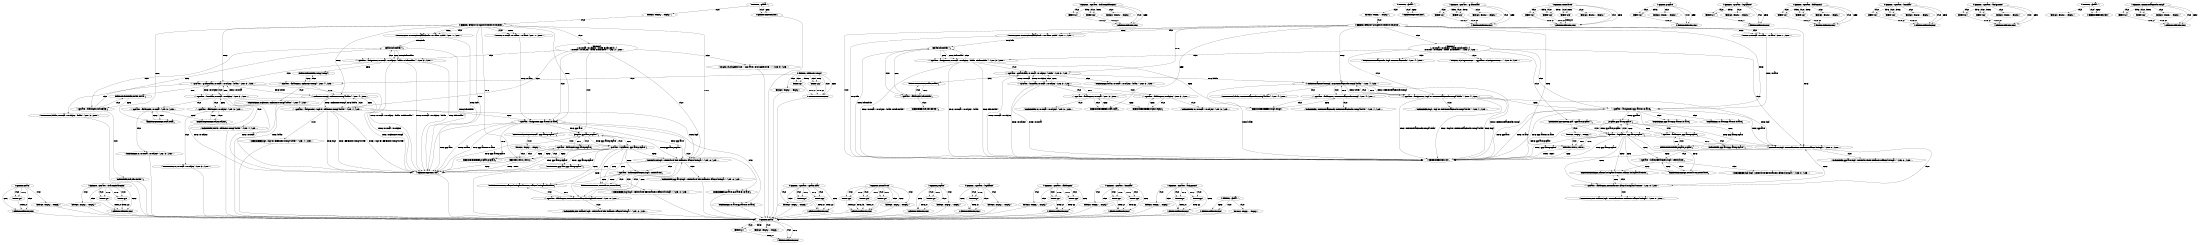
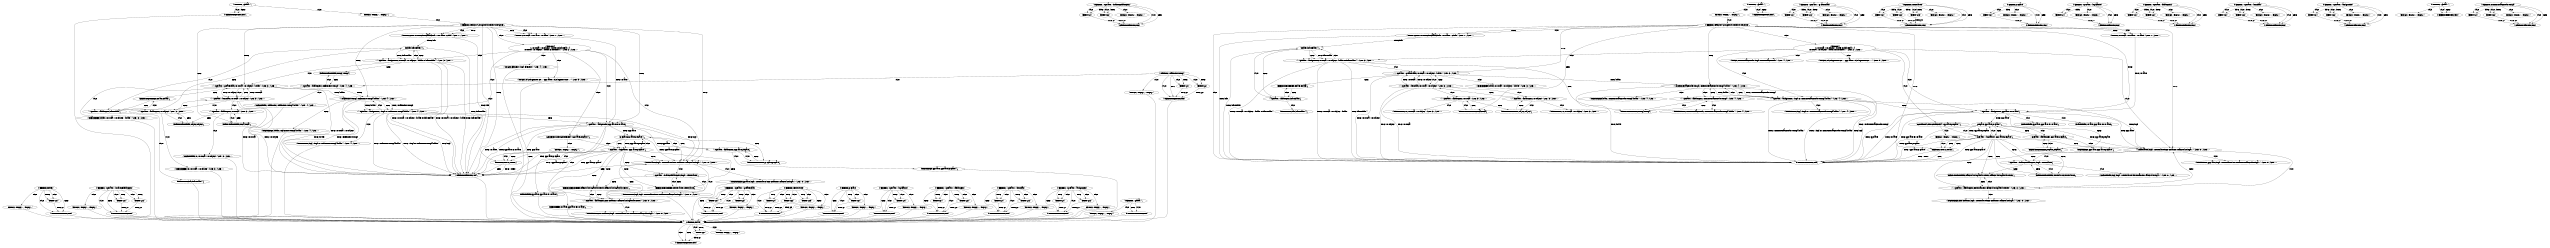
node "<(LOCAL,Element* impl: Element*)<SUB>4</SUB>>": added
edge "<(V8Element.toImpl,V8Element::toImpl(holder))<SUB>4</SUB>>" -> "<(IDENTIFIER,holder,V8Element::toImpl(holder))<SUB>4</SUB>>": label "AST: " -> "CDG: "
